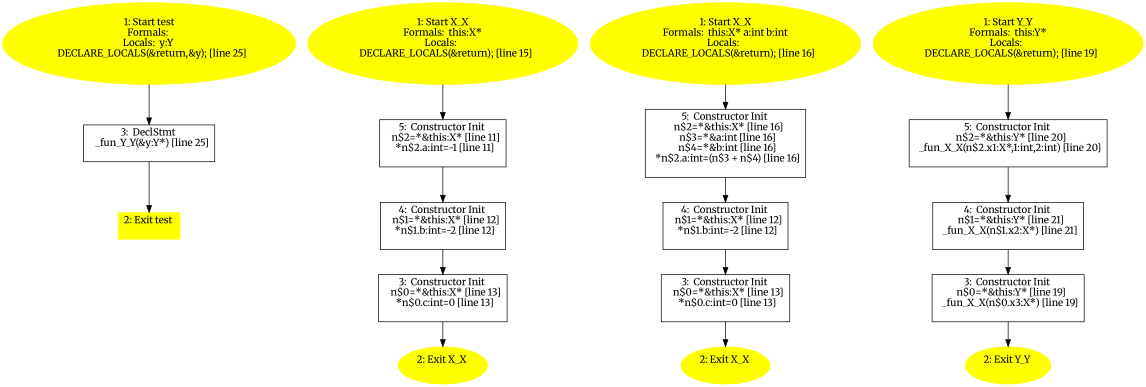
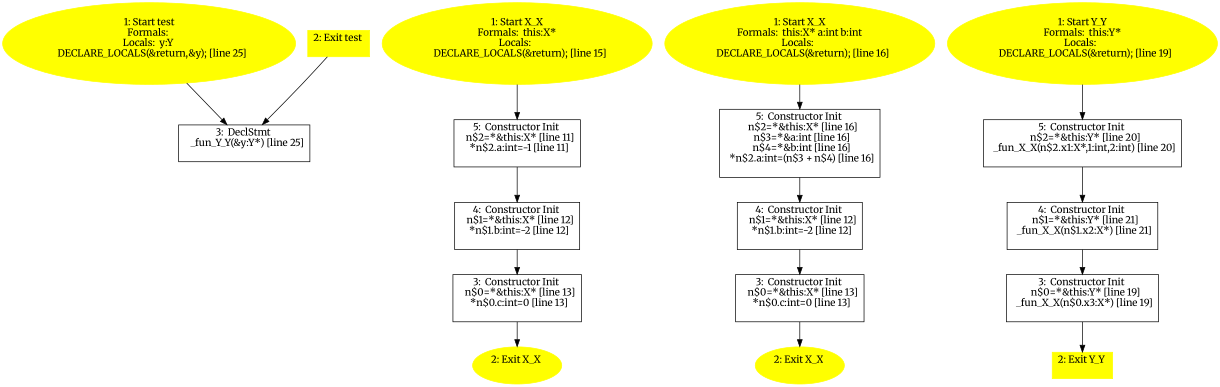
edge "3:  DeclStmt _fun_Y_Y(&y:Y*) [line 25]" -> "2: Exit test": reversed
node "2: Exit Y_Y": shape ellipse -> box
